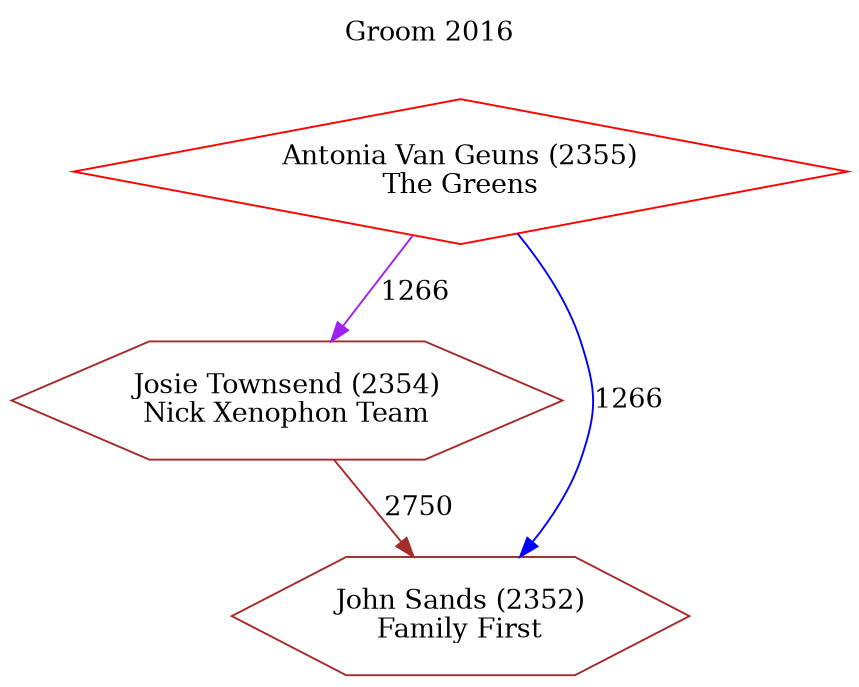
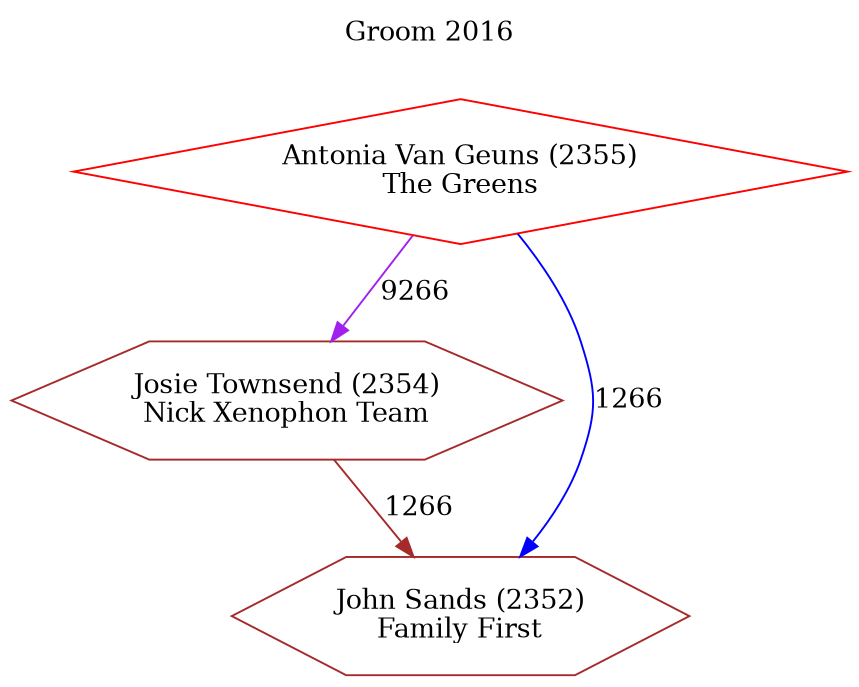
edge "Antonia Van Geuns (2355) The Greens" -> "Josie Townsend (2354) Nick Xenophon Team": label "1266" -> "9266"
edge "Josie Townsend (2354) Nick Xenophon Team" -> "John Sands (2352) Family First": label "2750" -> "1266"
